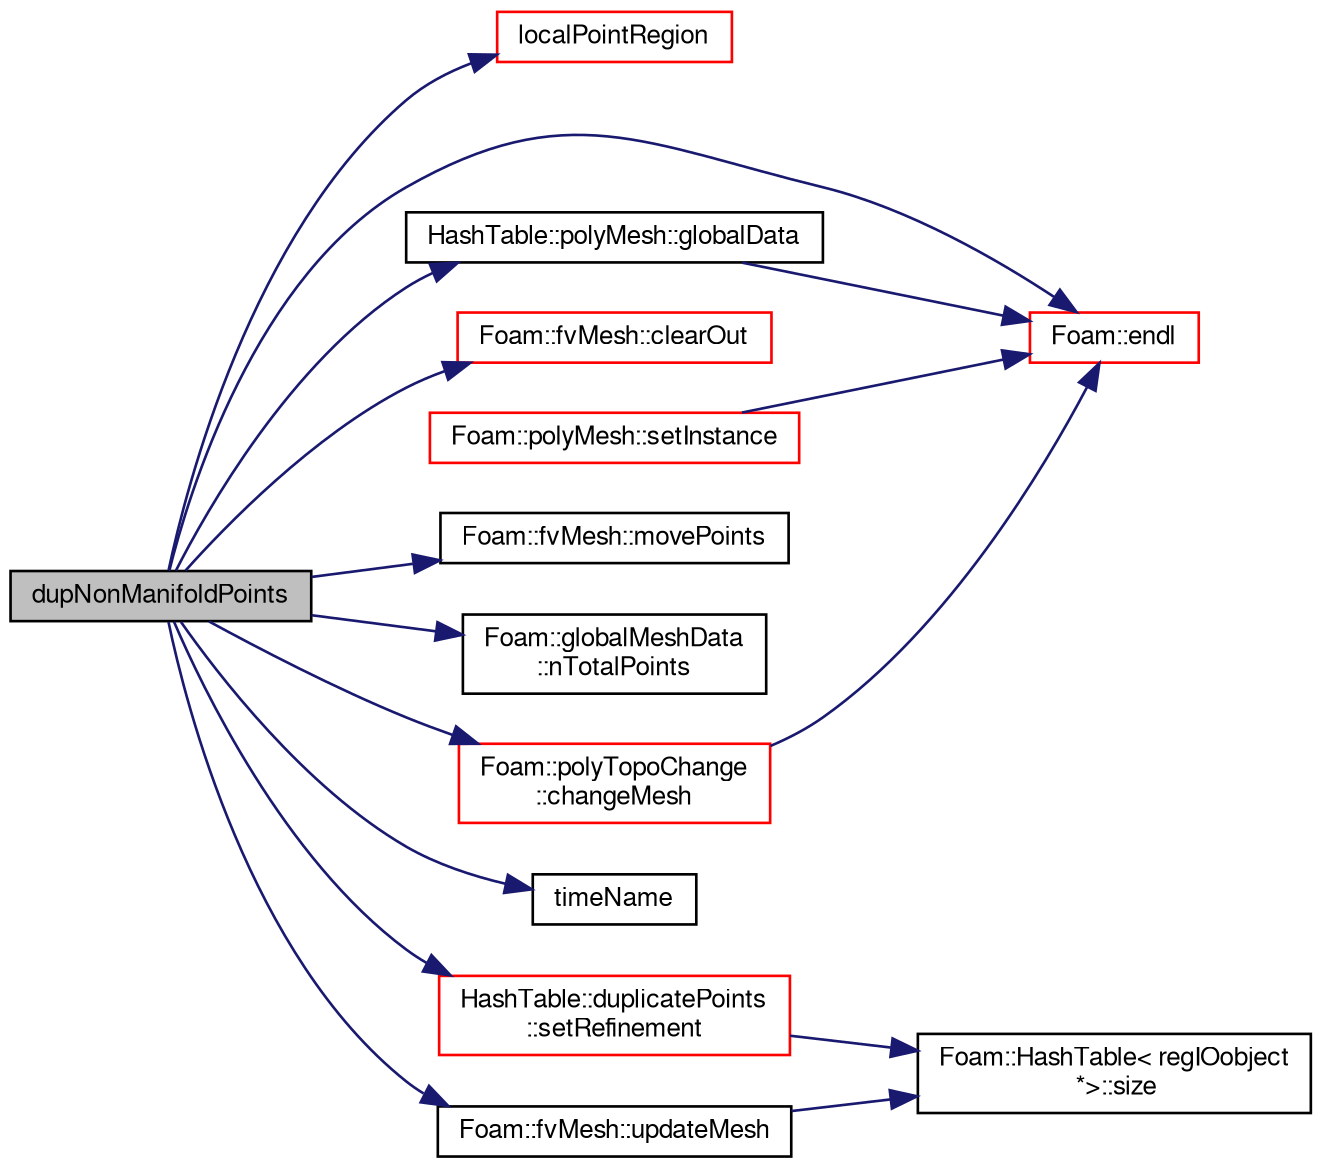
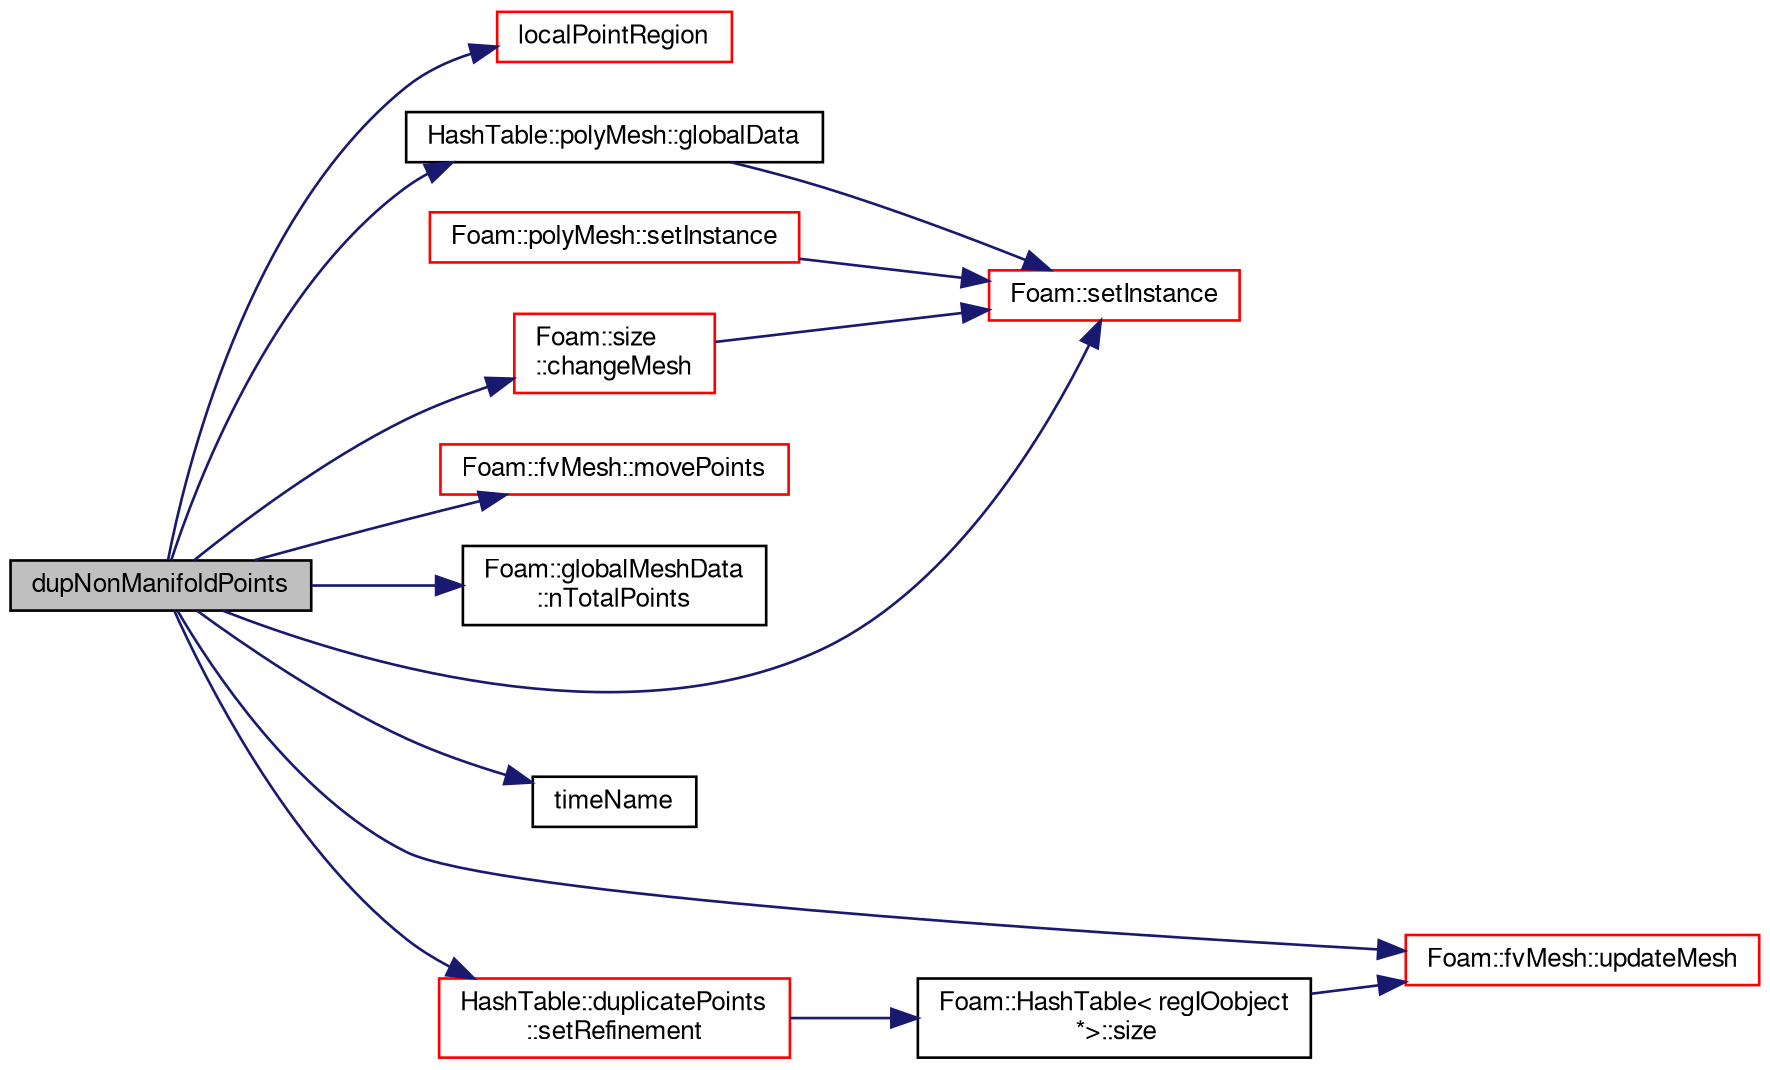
node "Foam::fvMesh::clearOut": removed
node "Foam::endl": label "Foam::endl" -> "Foam::setInstance"
node "Foam::fvMesh::movePoints": color black -> red
node "Foam::polyTopoChange ::changeMesh": label "Foam::polyTopoChange ::changeMesh" -> "Foam::size ::changeMesh"
edge "Foam::fvMesh::updateMesh" -> "Foam::HashTable< regIOobject *>::size": reversed
node "Foam::fvMesh::updateMesh": color black -> red
